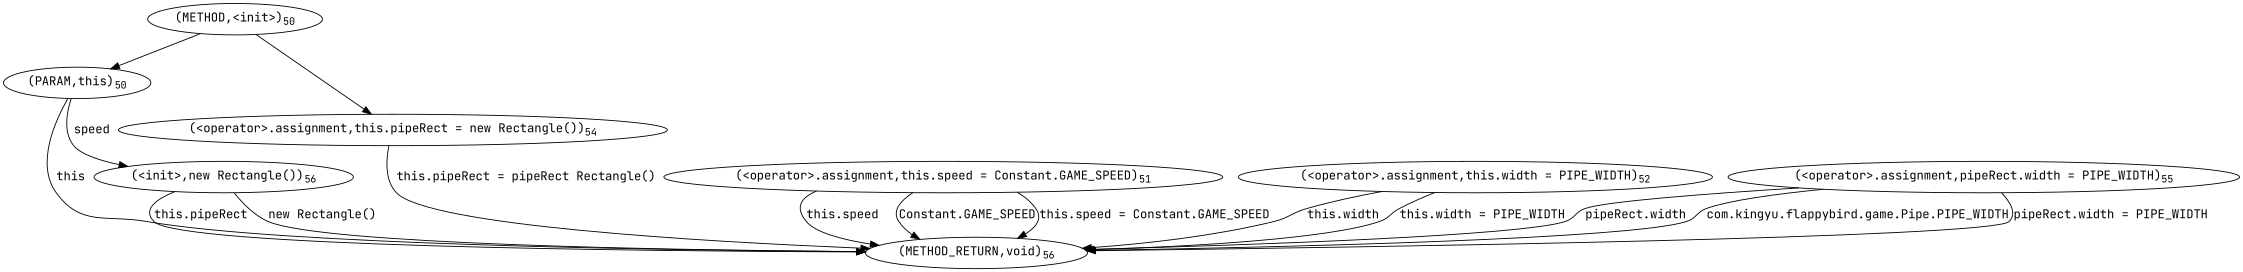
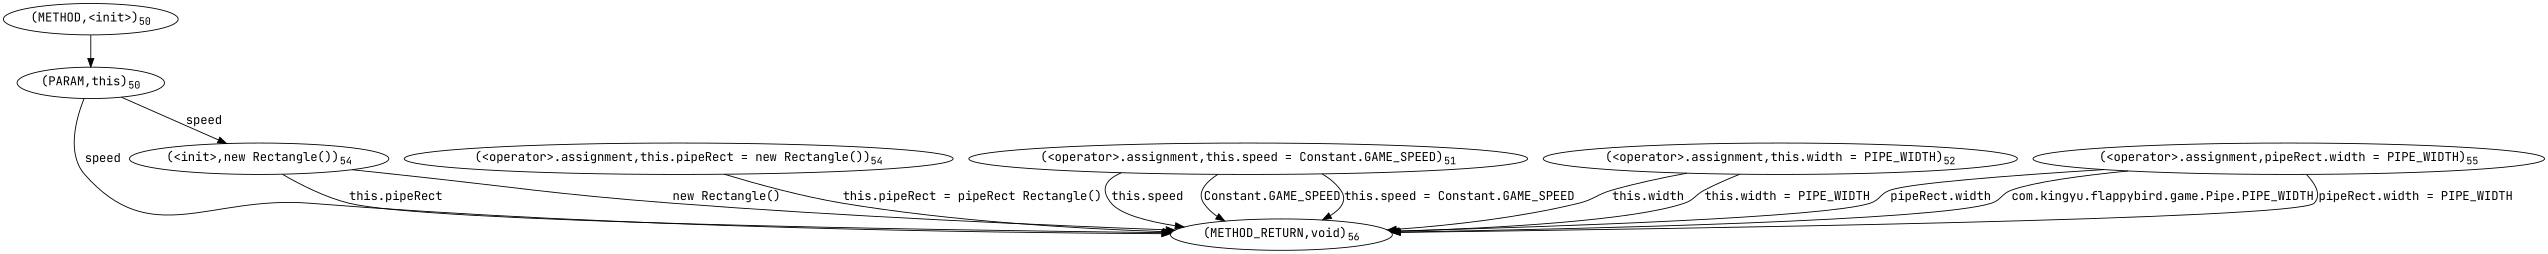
edge "(METHOD,<init>)" -> "(<operator>.assignment,this.pipeRect = new Rectangle())": removed
node "(<init>,new Rectangle())": text "56" -> "54"
edge "(PARAM,this)" -> "(METHOD_RETURN,void)": label "this" -> "speed"
